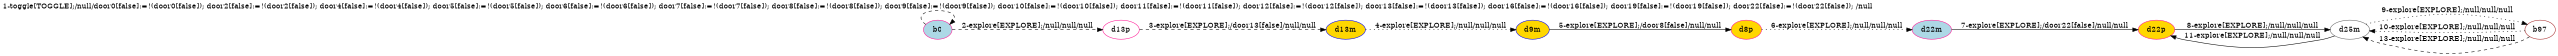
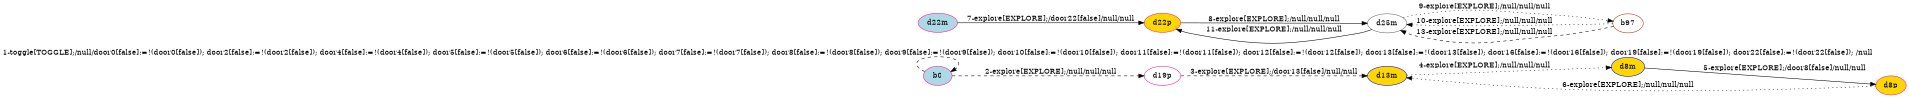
node "d13p": label "d13p" -> "d19p"
node "d9m": label "d9m" -> "d8m"
edge "d8p" -> "d22m": now "d8p" -> "d13m"
